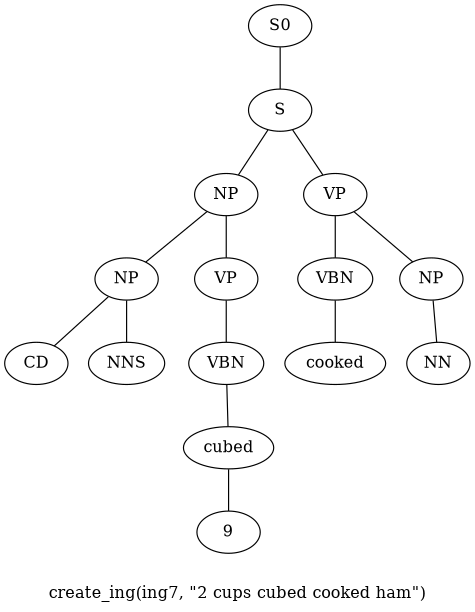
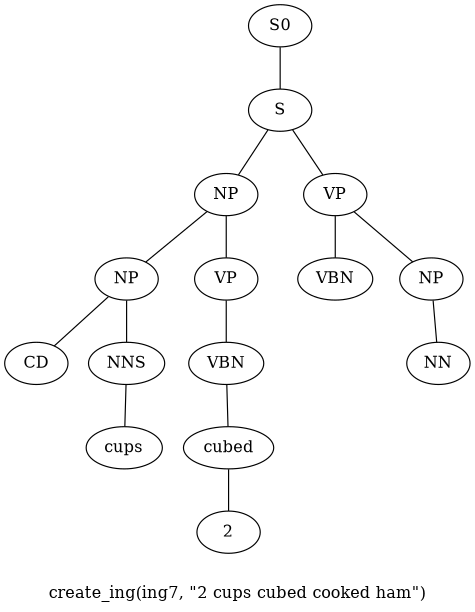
node "cooked": removed
node "cups": added
node "9": label "9" -> "2"
